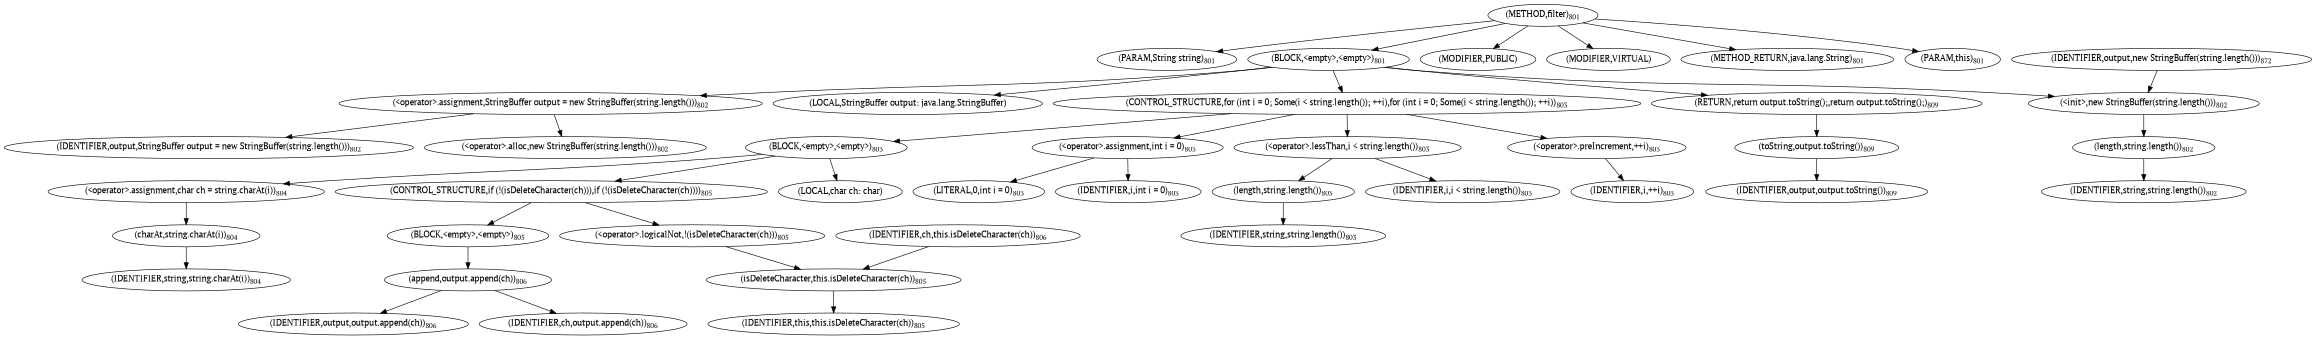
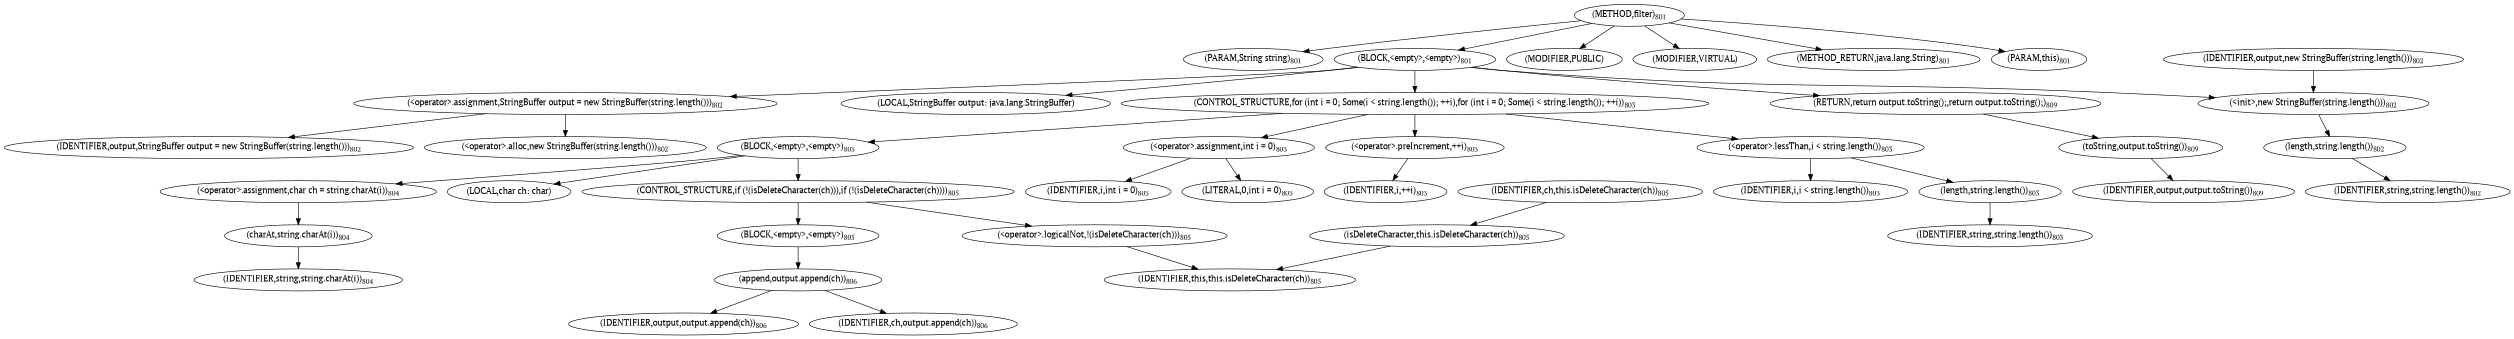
node "(IDENTIFIER,output,new StringBuffer(string.length()))": text "872" -> "802"
node "(IDENTIFIER,ch,this.isDeleteCharacter(ch))": text "806" -> "805"
edge "(<operator>.logicalNot,!(isDeleteCharacter(ch)))" -> "(isDeleteCharacter,this.isDeleteCharacter(ch))": now "(<operator>.logicalNot,!(isDeleteCharacter(ch)))" -> "(IDENTIFIER,this,this.isDeleteCharacter(ch))"
